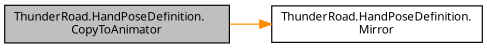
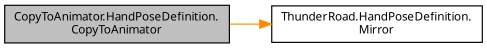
node "ThunderRoad.HandPoseDefinition. CopyToAnimator": label "ThunderRoad.HandPoseDefinition. CopyToAnimator" -> "CopyToAnimator.HandPoseDefinition. CopyToAnimator"
